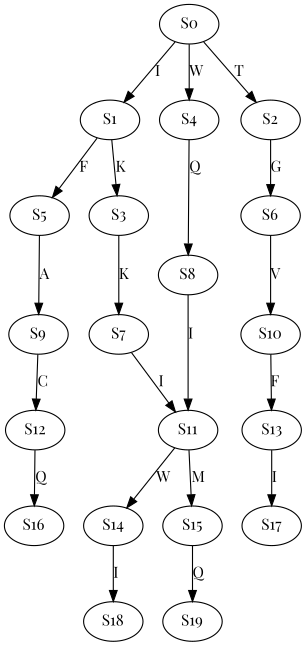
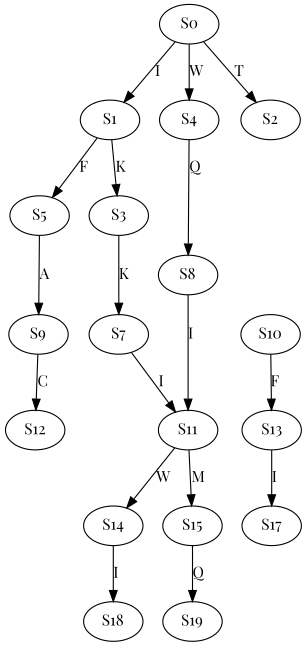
node "S6": removed
node "S16": removed
